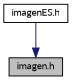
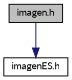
edge "imagenES.h" -> "imagen.h": reversed
